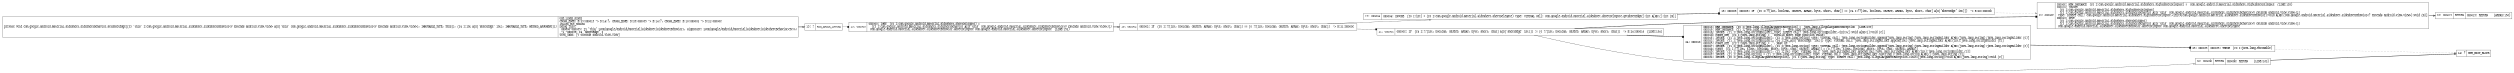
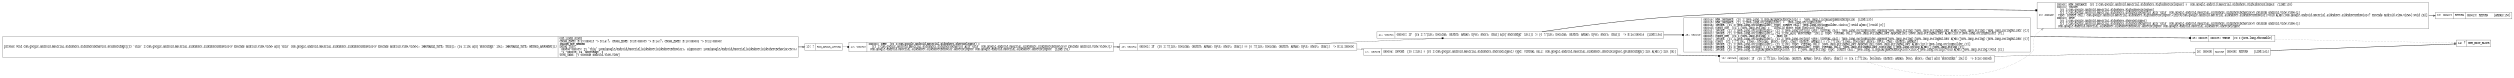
edge "21: 0x000c" -> "20: 0x000b": now "18: 0x0008" -> "20: 0x000b"
